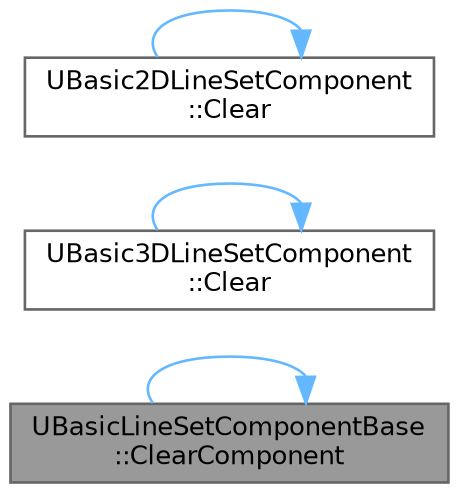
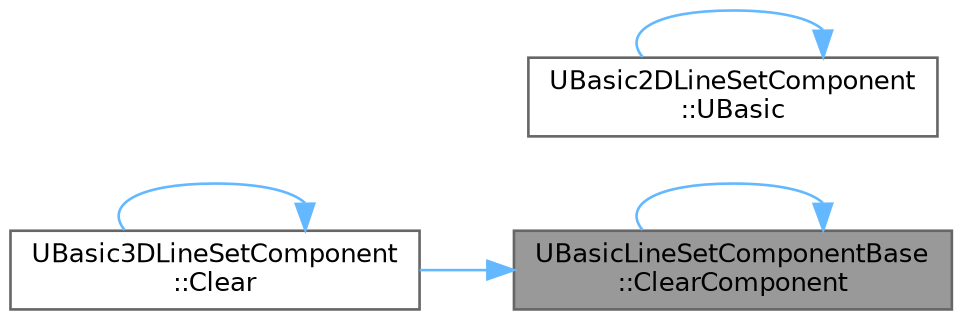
node "UBasic2DLineSetComponent ::Clear": label "UBasic2DLineSetComponent ::Clear" -> "UBasic2DLineSetComponent ::UBasic"
edge "UBasic3DLineSetComponent ::Clear" -> "UBasicLineSetComponentBase ::ClearComponent": added
